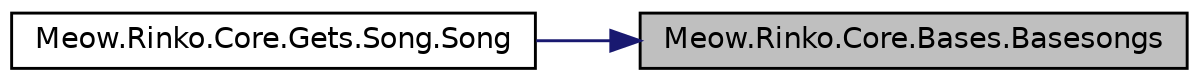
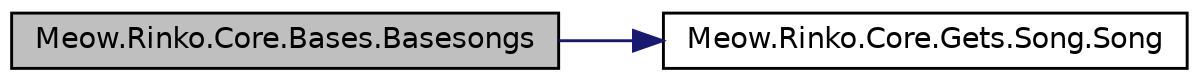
edge "Meow.Rinko.Core.Gets.Song.Song" -> "Meow.Rinko.Core.Bases.Basesongs": reversed
